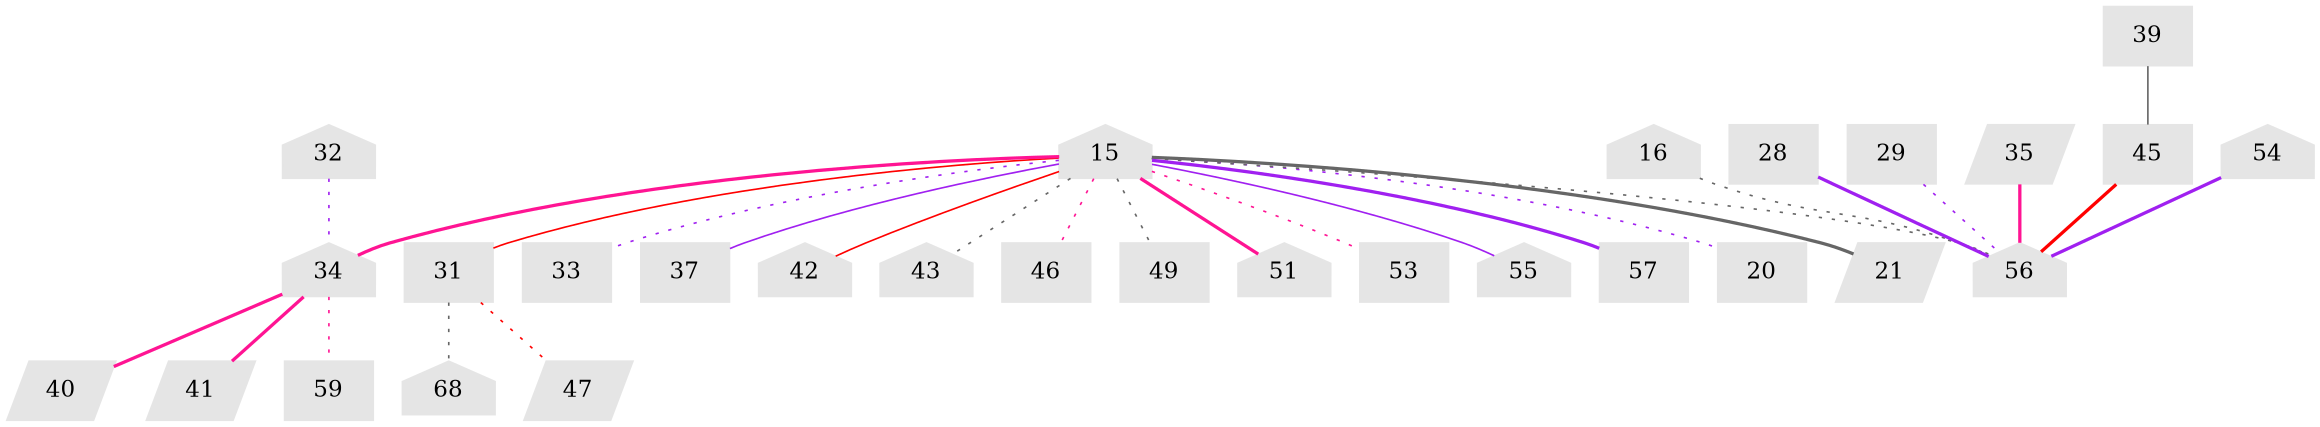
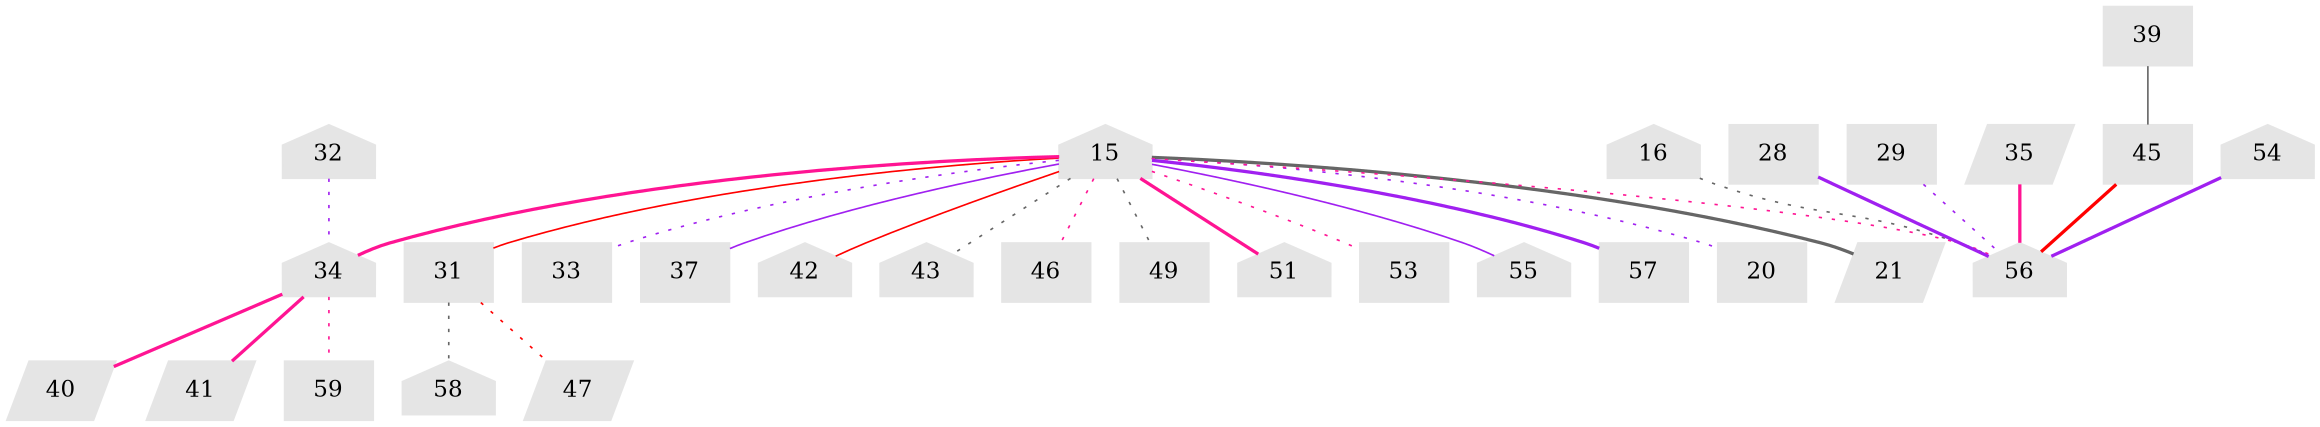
edge "15" -- "56": color gray40 -> deeppink
node "68": label "68" -> "58"
